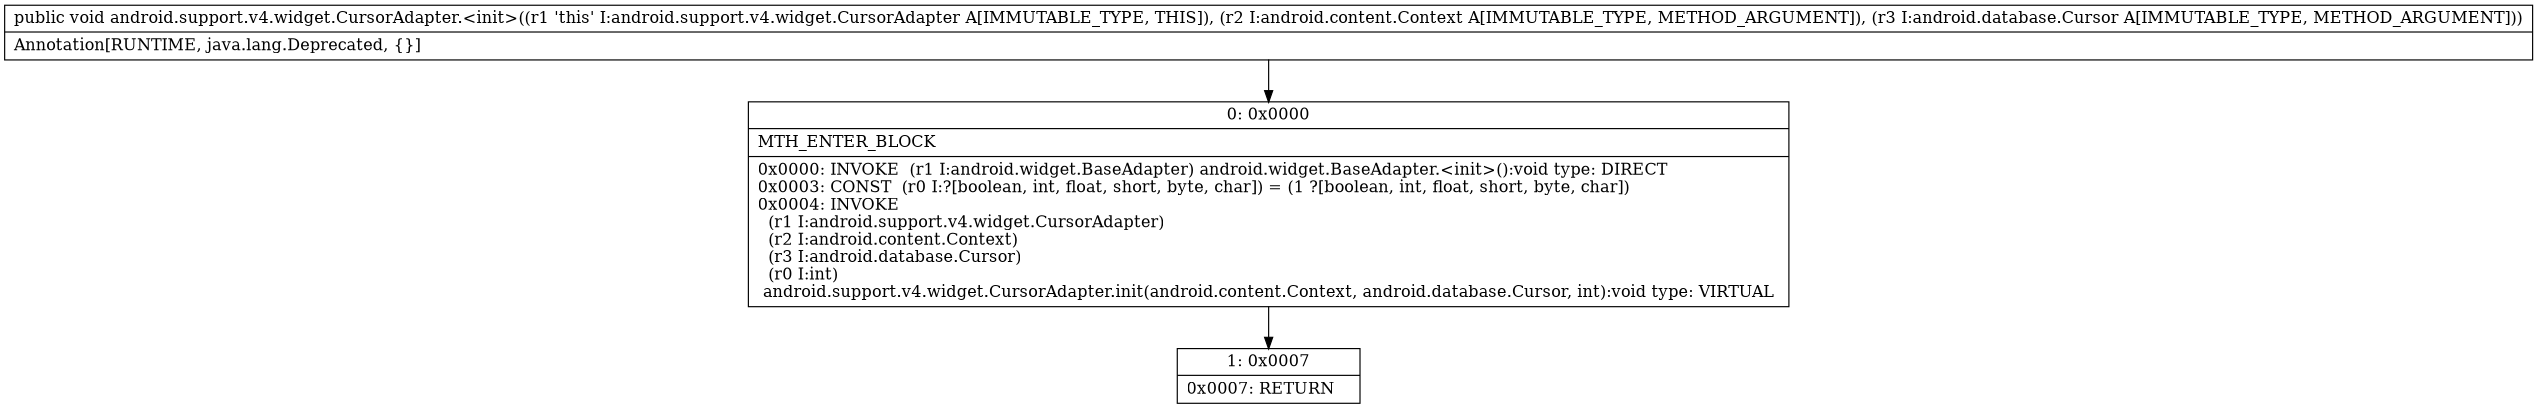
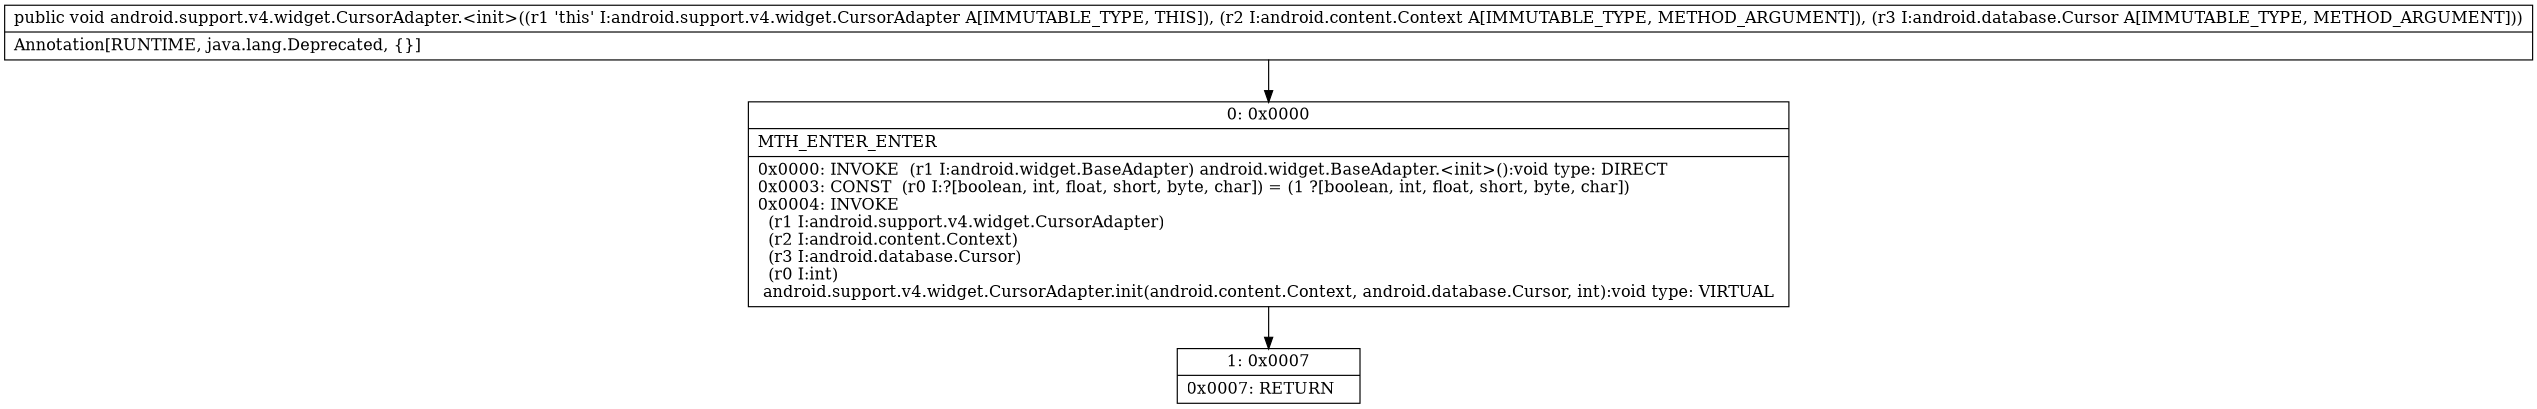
node "0: 0x0000": text "MTH_ENTER_BLOCK" -> "MTH_ENTER_ENTER"
